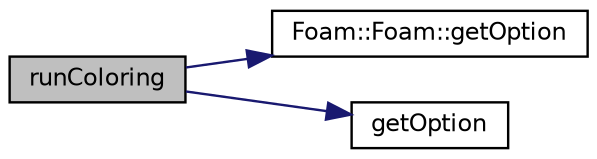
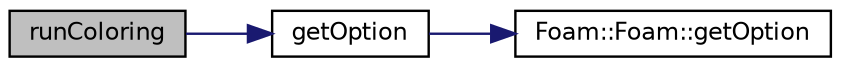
edge "runColoring" -> "Foam::Foam::getOption": now "getOption" -> "Foam::Foam::getOption"
